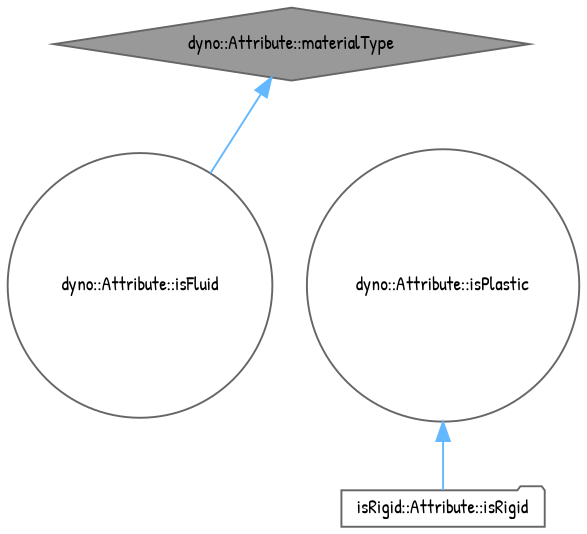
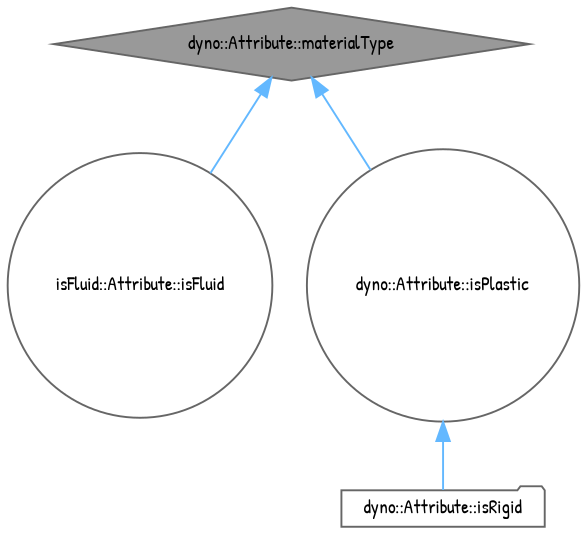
edge "dyno::Attribute::isPlastic" -> "dyno::Attribute::materialType": added
node "dyno::Attribute::isFluid": label "dyno::Attribute::isFluid" -> "isFluid::Attribute::isFluid"
node "isRigid::Attribute::isRigid": label "isRigid::Attribute::isRigid" -> "dyno::Attribute::isRigid"
